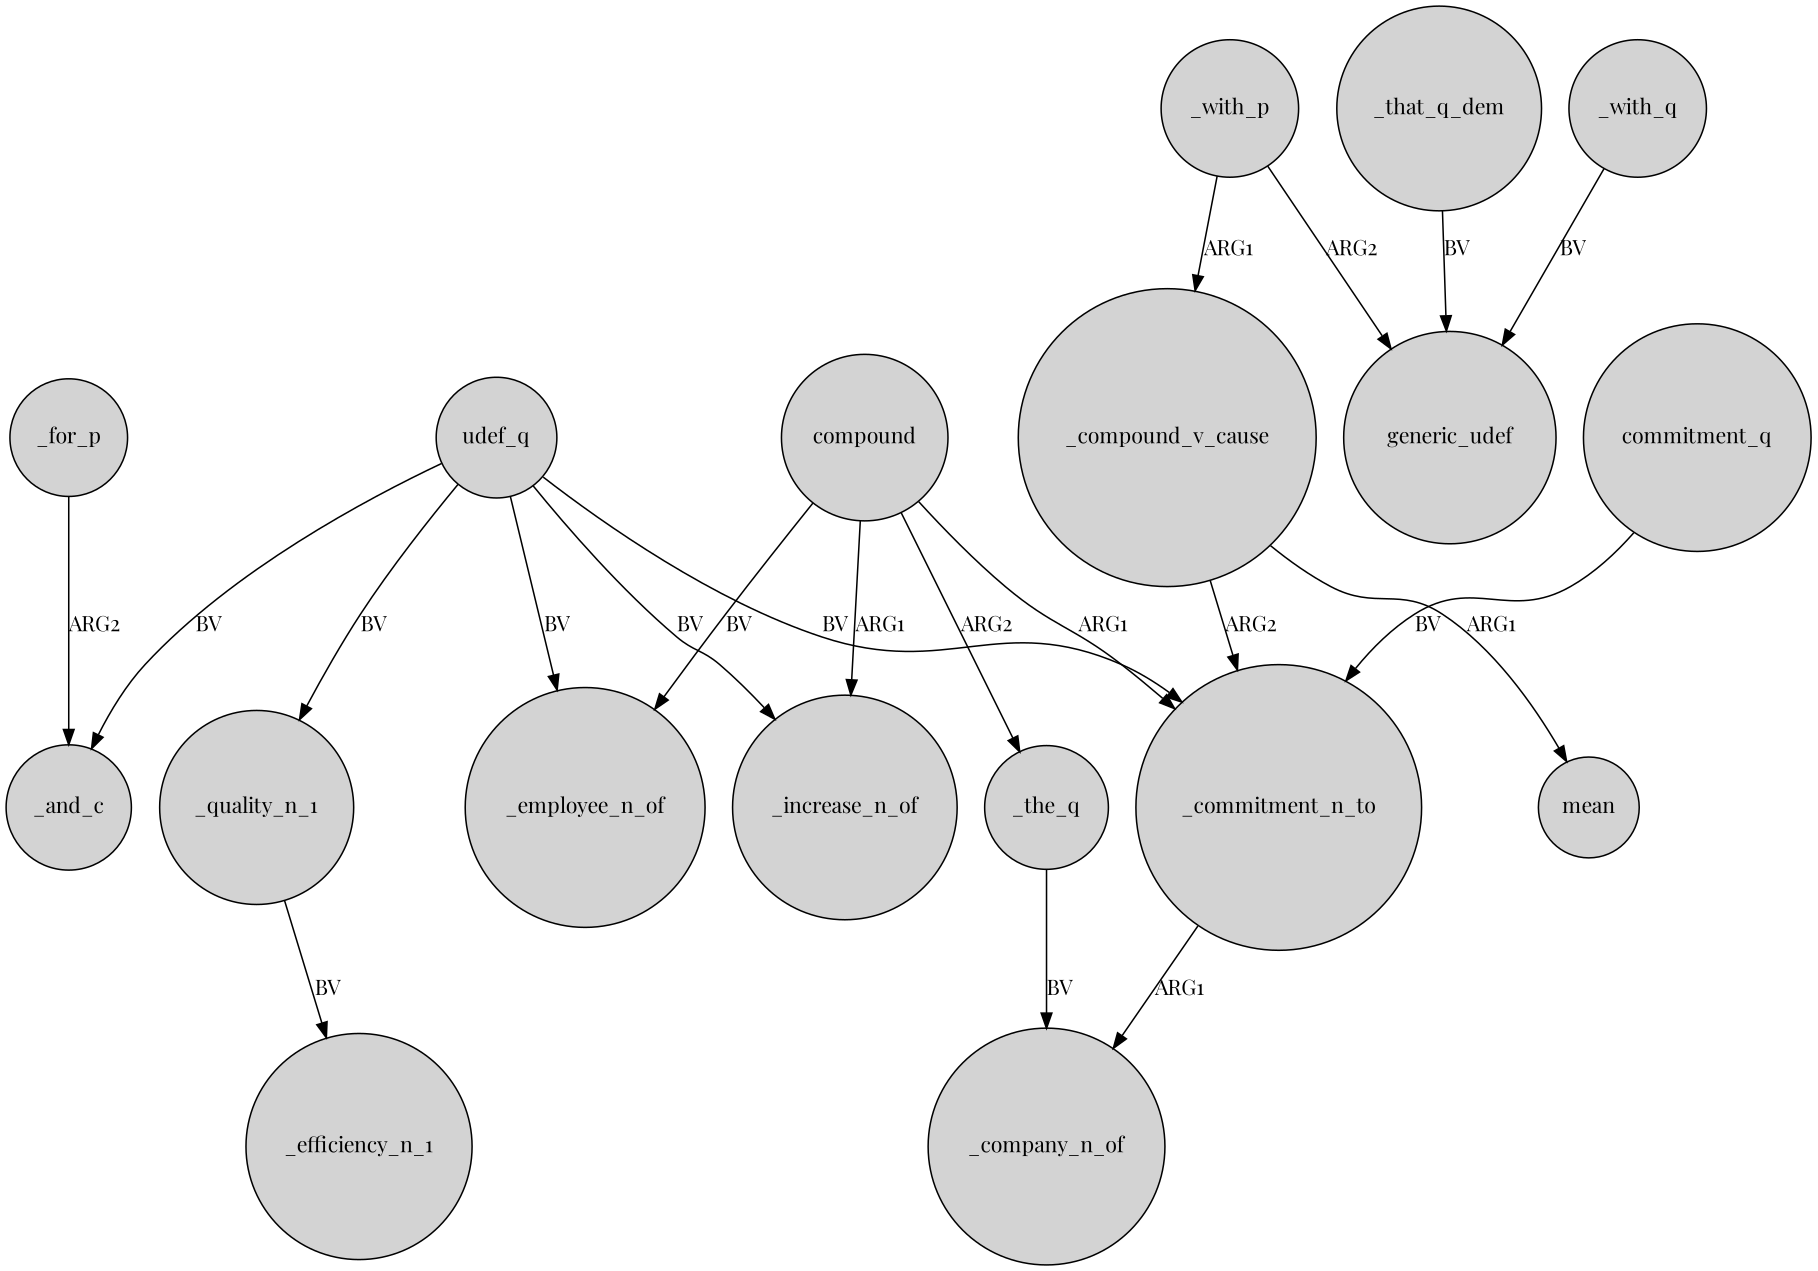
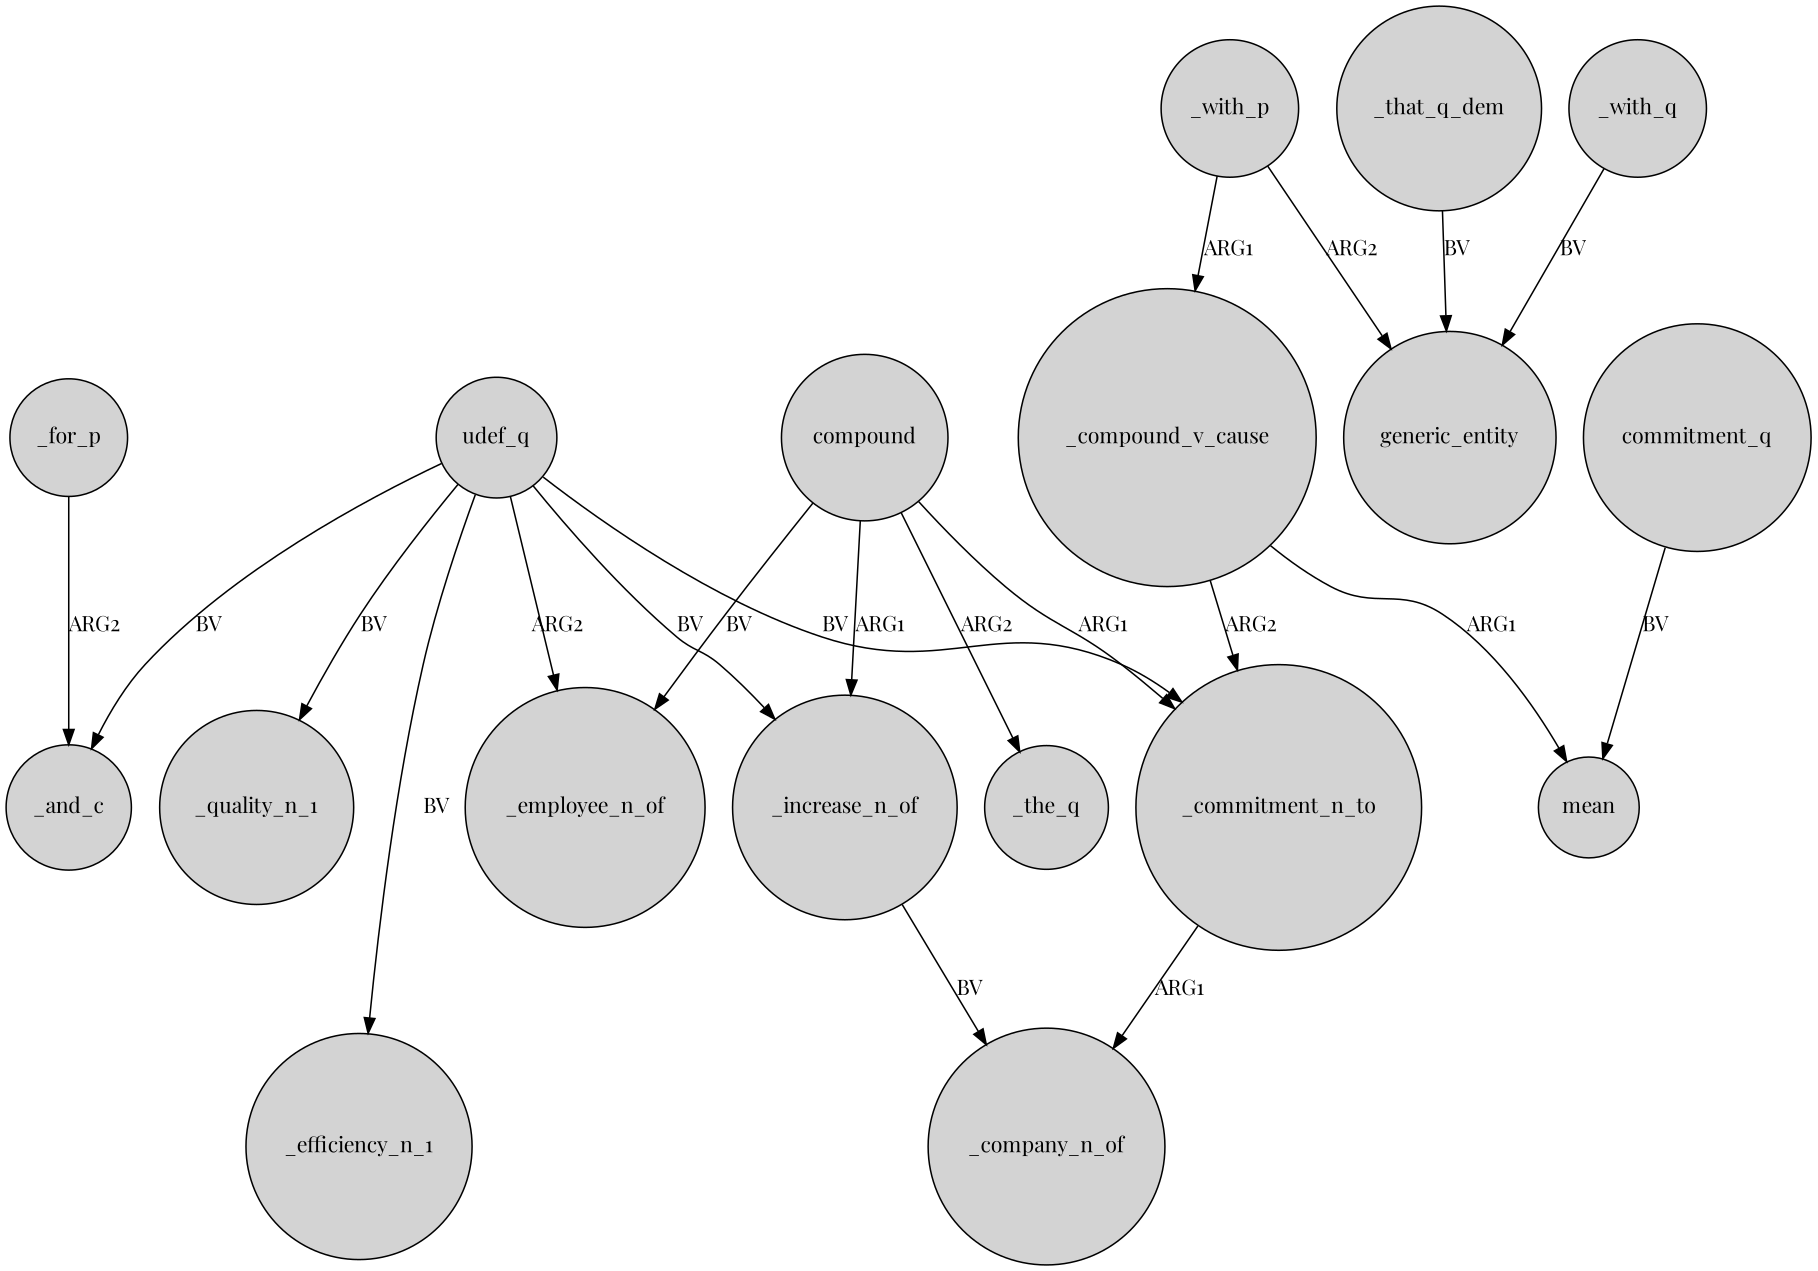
node "generic_udef": label "generic_udef" -> "generic_entity"
edge "commitment_q" -> "_commitment_n_to": now "commitment_q" -> "mean"
edge "udef_q" -> "_employee_n_of": label "BV" -> "ARG2"
edge "_the_q" -> "_company_n_of": now "_increase_n_of" -> "_company_n_of"
edge "_quality_n_1" -> "_efficiency_n_1": now "udef_q" -> "_efficiency_n_1"
